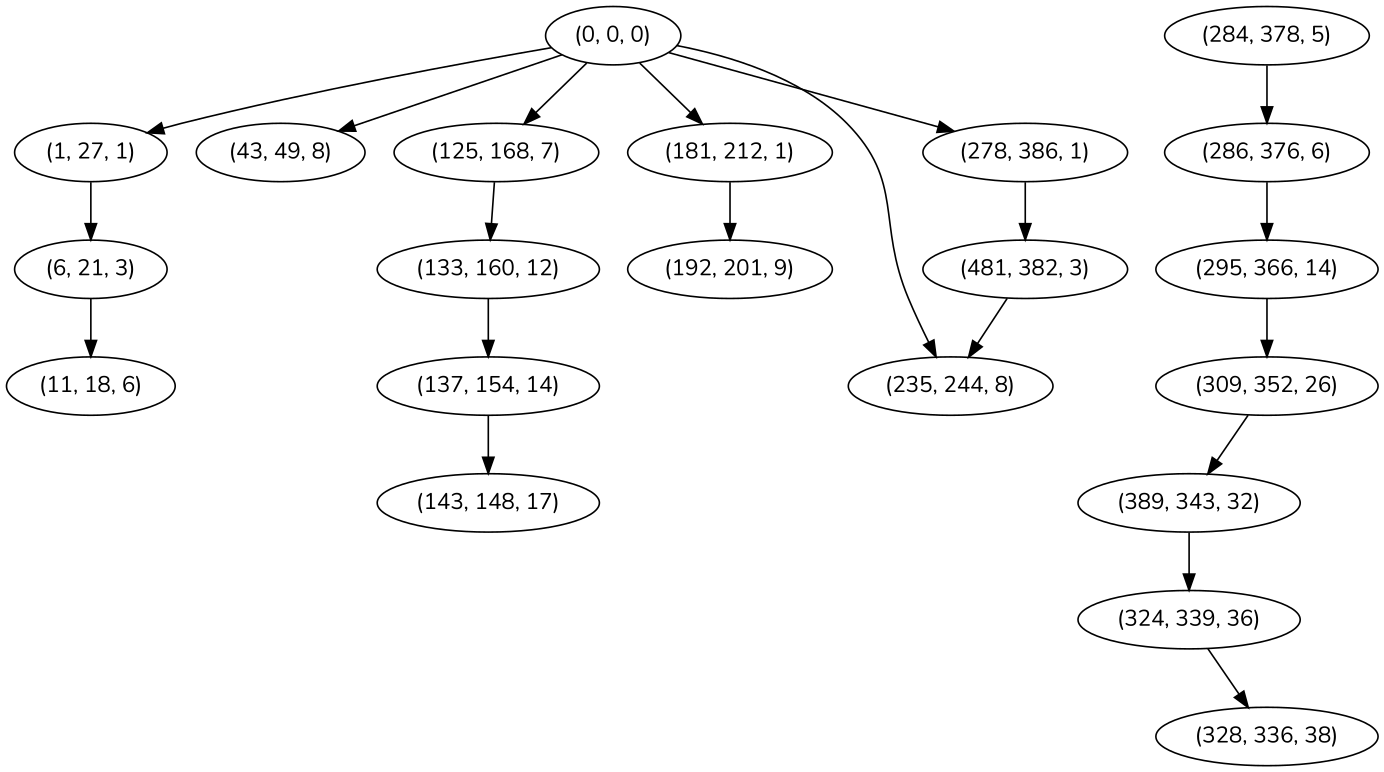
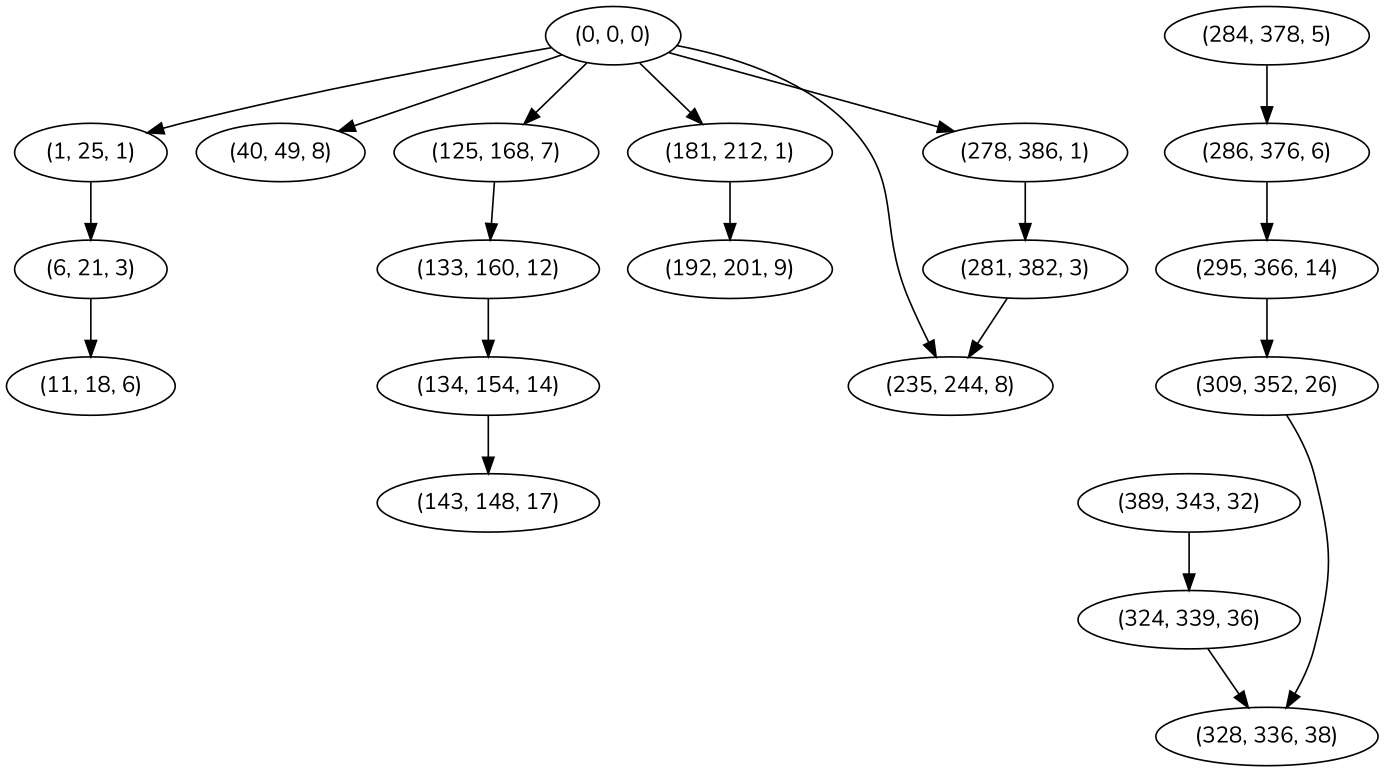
node "(1, 27, 1)": label "(1, 27, 1)" -> "(1, 25, 1)"
node "(43, 49, 8)": label "(43, 49, 8)" -> "(40, 49, 8)"
node "(481, 382, 3)": label "(481, 382, 3)" -> "(281, 382, 3)"
node "(137, 154, 14)": label "(137, 154, 14)" -> "(134, 154, 14)"
edge "(309, 352, 26)" -> "(389, 343, 32)": now "(309, 352, 26)" -> "(328, 336, 38)"
